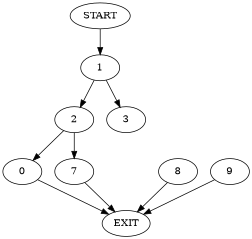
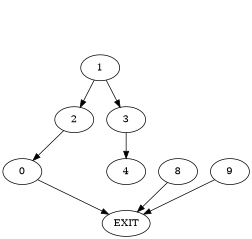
node "START": removed
node "7": removed
node "4": added
